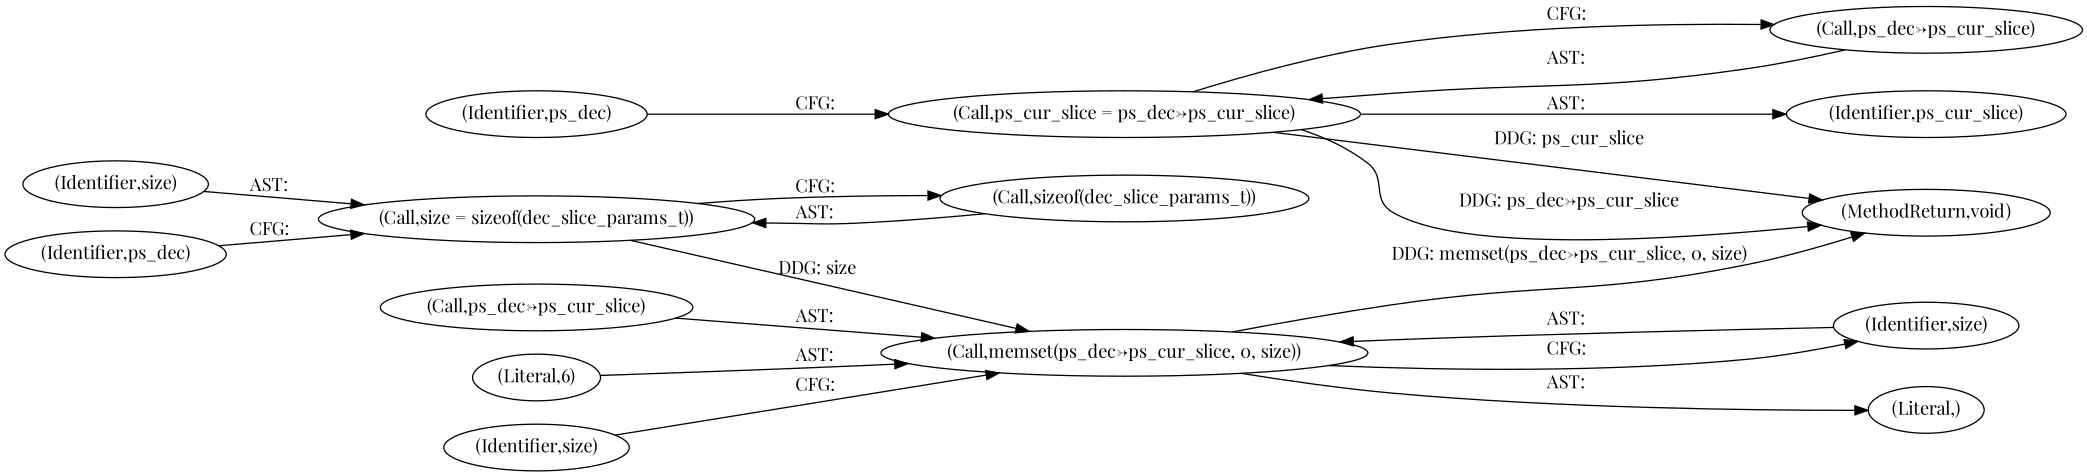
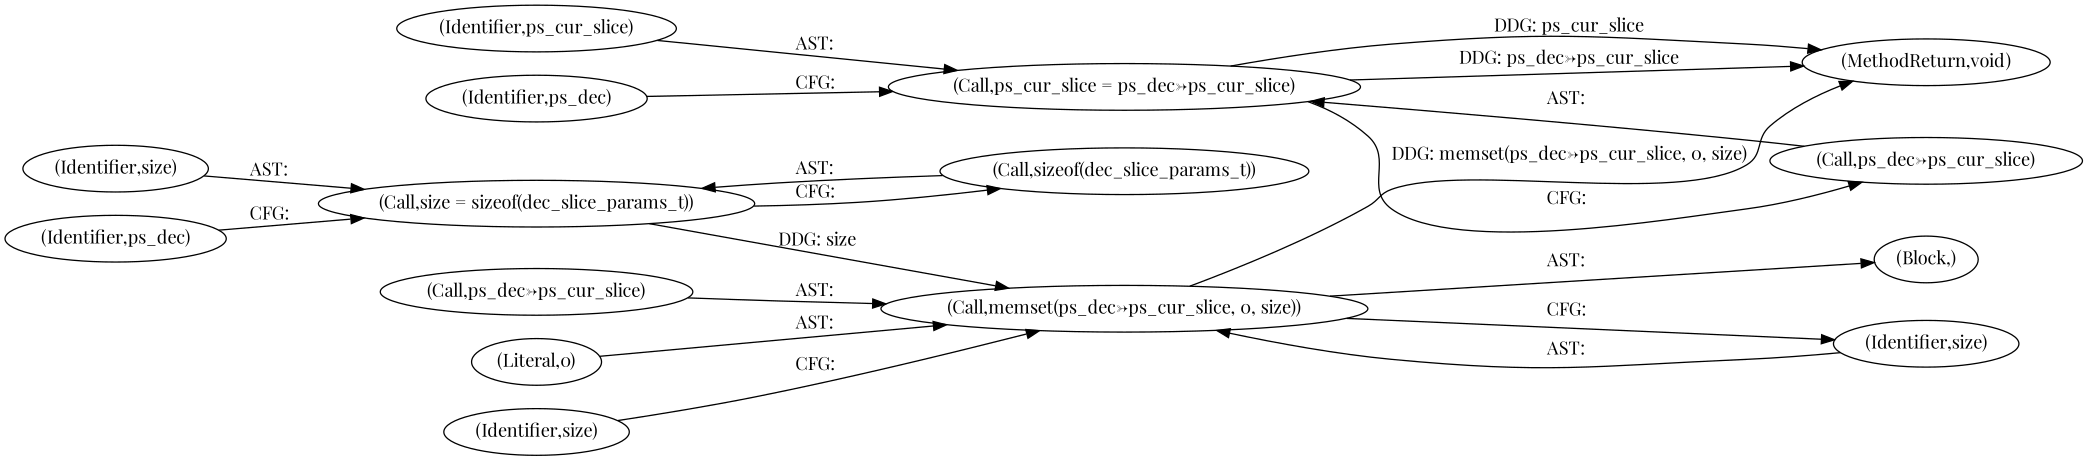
edge "(Call,ps_cur_slice = ps_dec->ps_cur_slice)" -> "(Identifier,ps_cur_slice)": reversed
node "(Literal,6)": label "(Literal,6)" -> "(Literal,0)"
node "(Literal,)": label "(Literal,)" -> "(Block,)"
